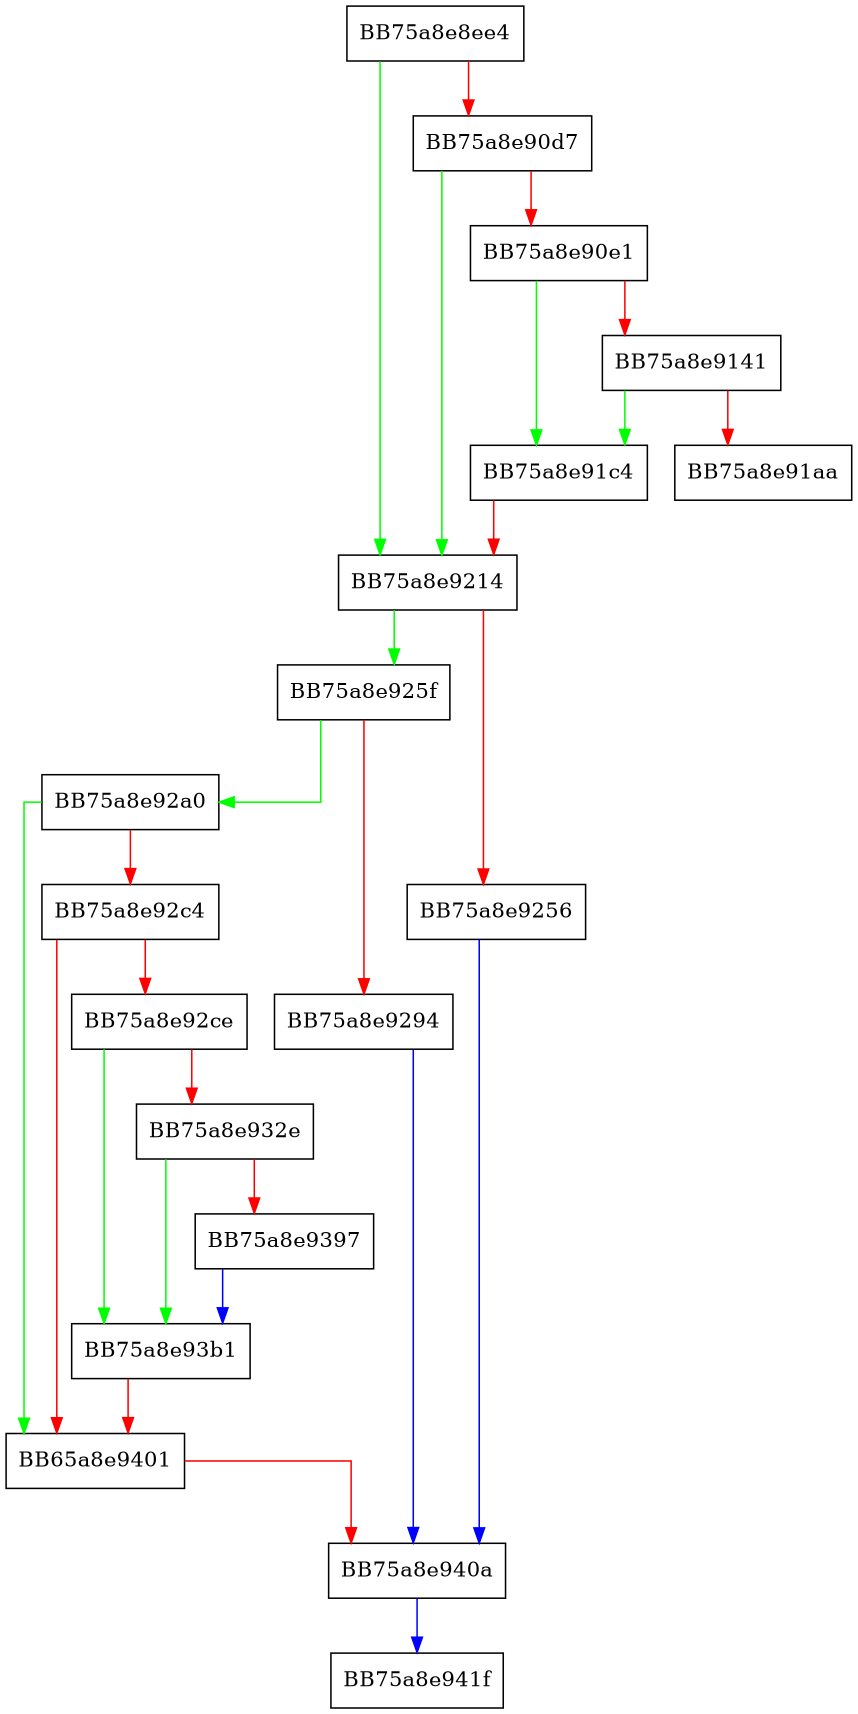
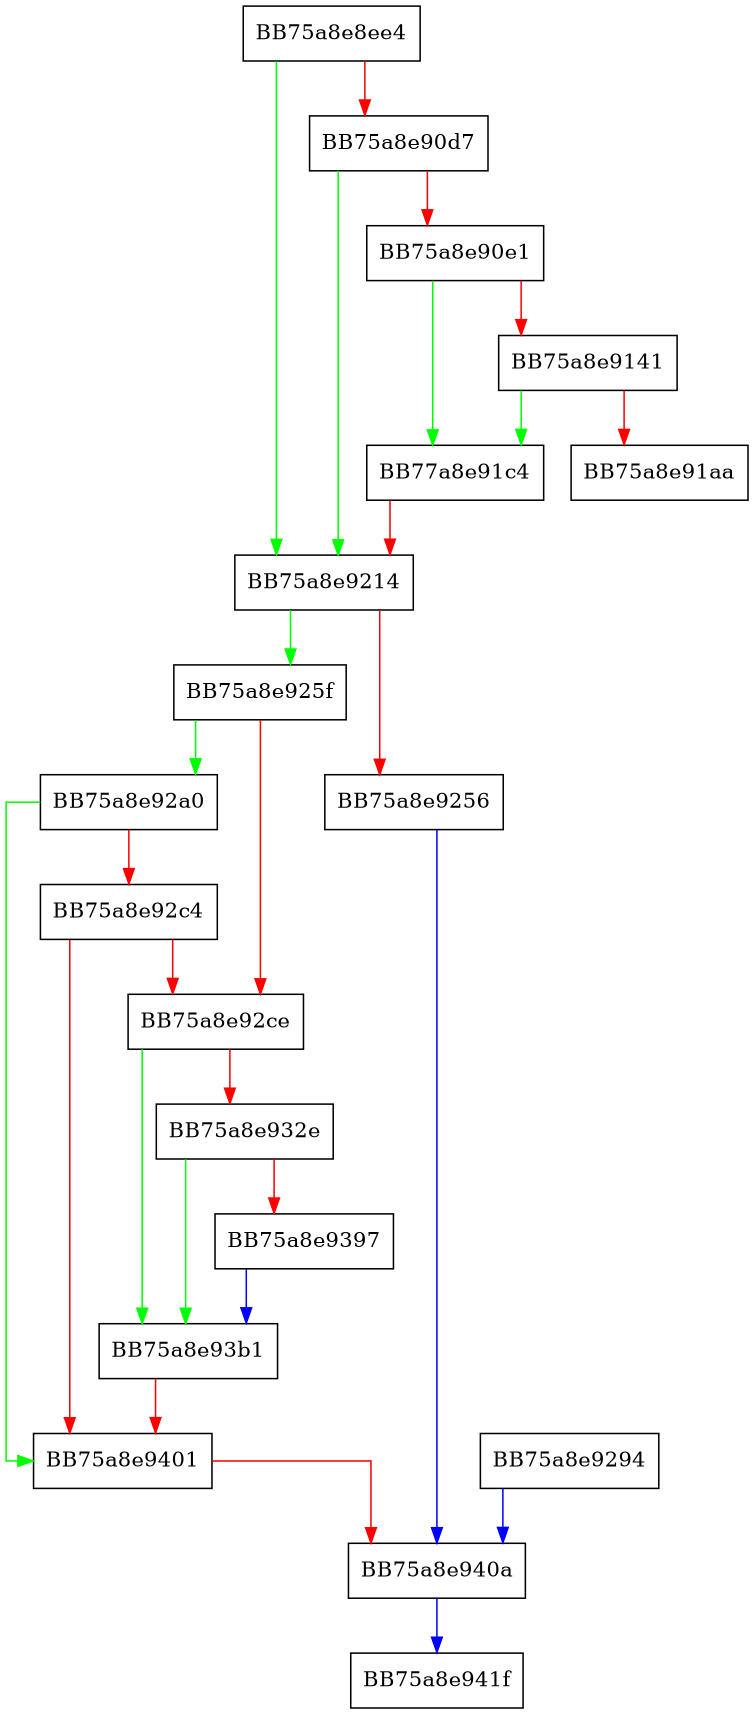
node "BB75a8e91c4": label "BB75a8e91c4" -> "BB77a8e91c4"
edge "BB75a8e925f" -> "BB75a8e9294": now "BB75a8e925f" -> "BB75a8e92ce"
node "BB65a8e9401": label "BB65a8e9401" -> "BB75a8e9401"
